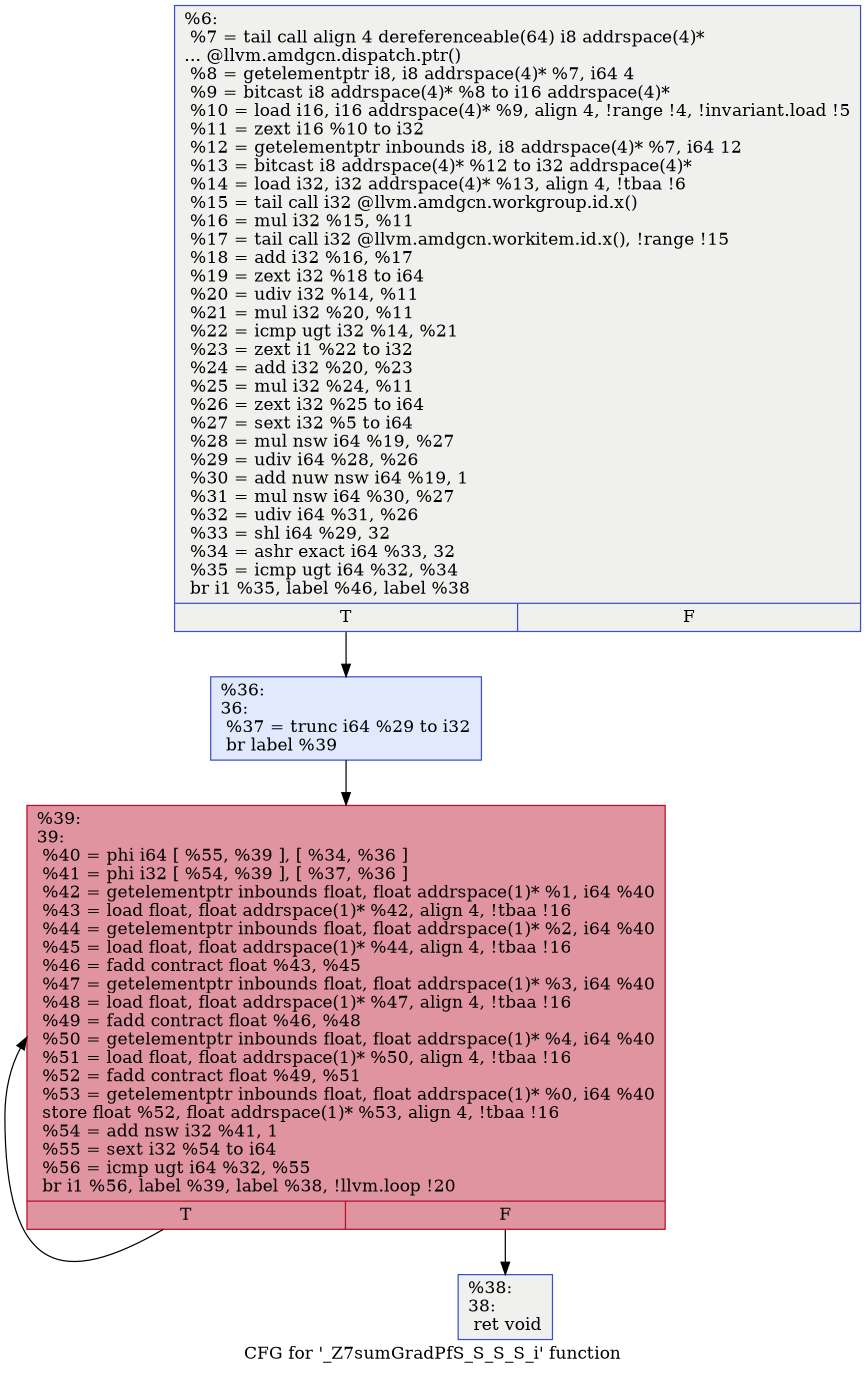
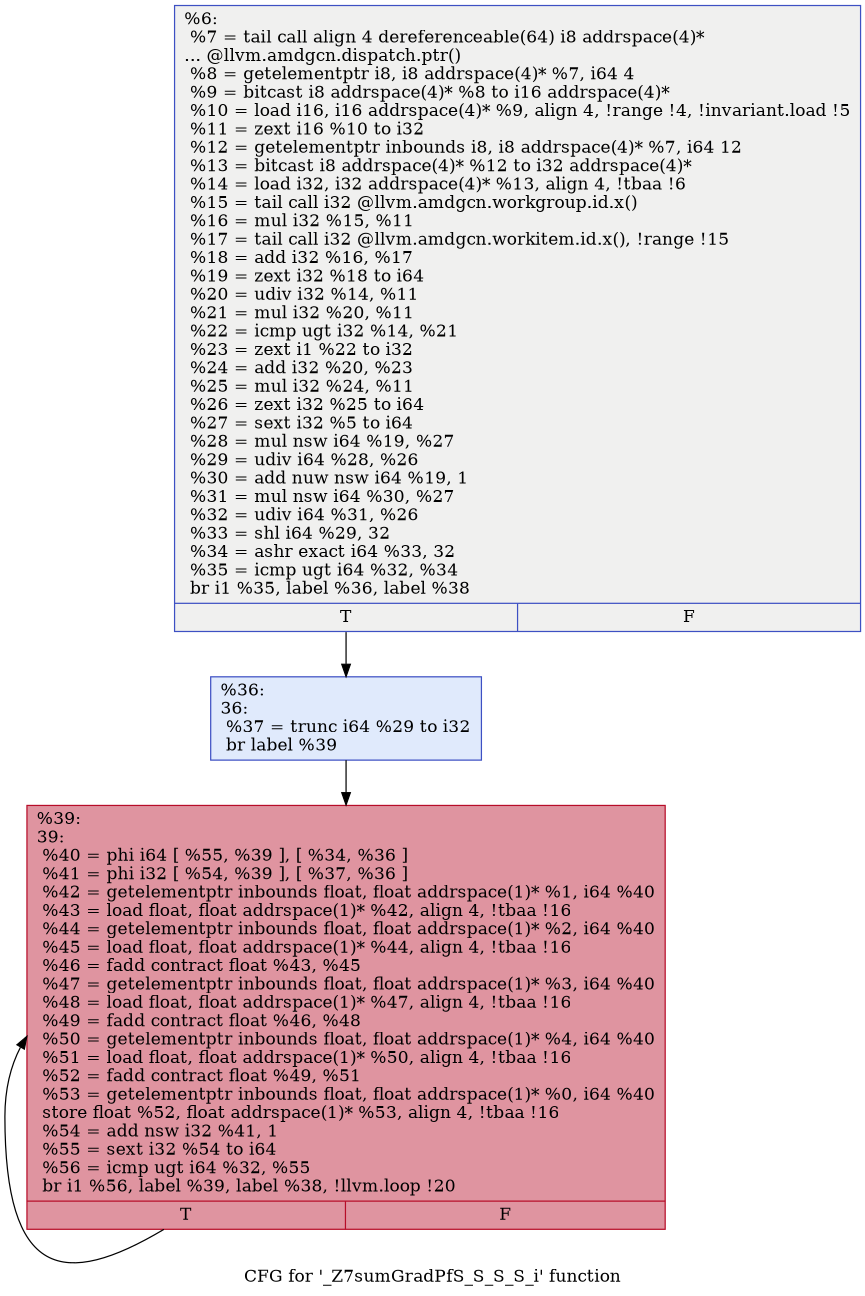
node "%6:": text "br i1 %35, label %46, label %38" -> "br i1 %35, label %36, label %38"
node "%38:": removed
